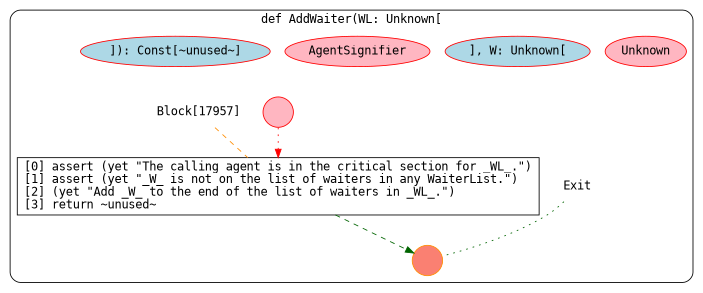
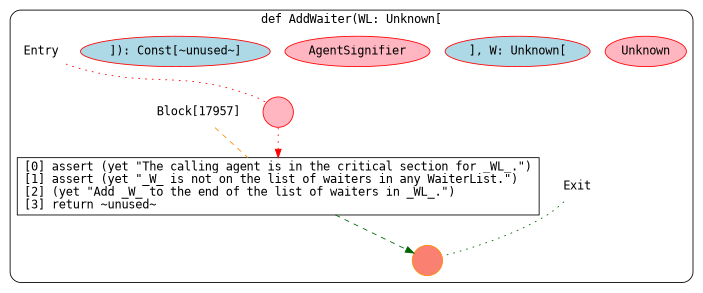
node "Entry": added
